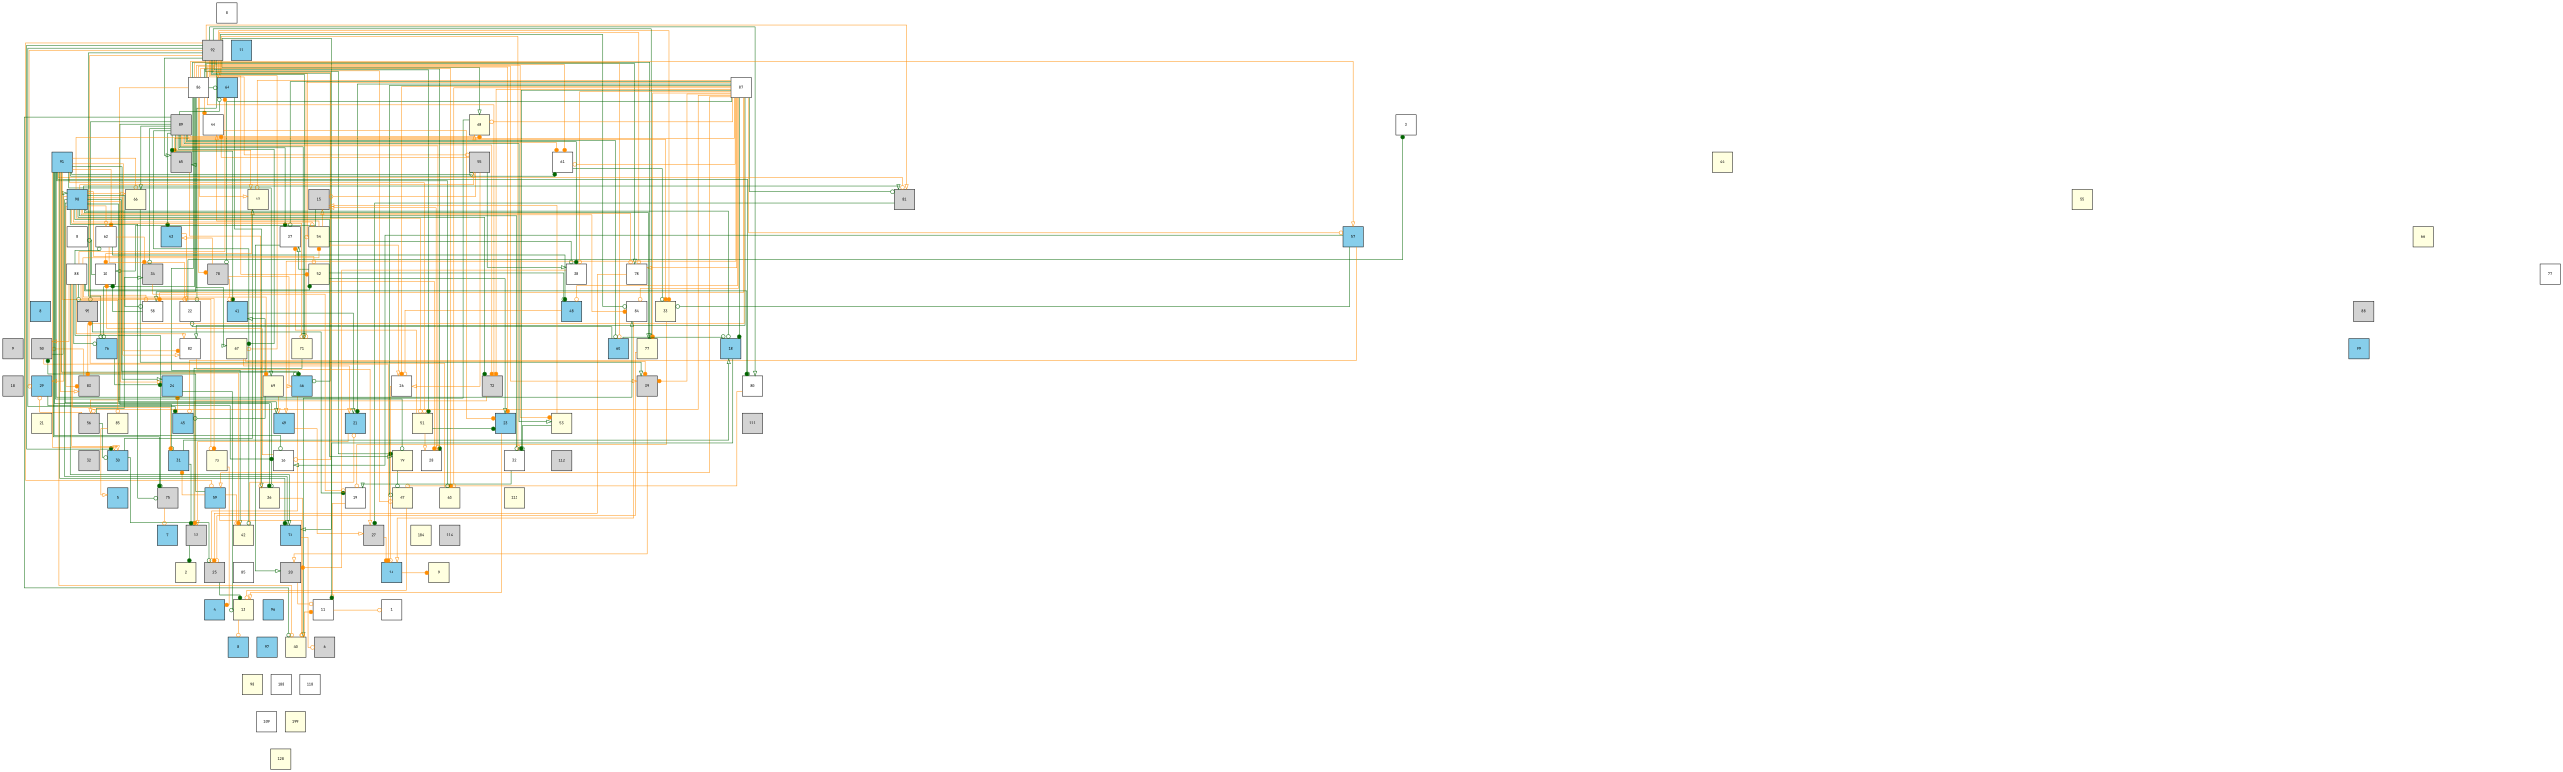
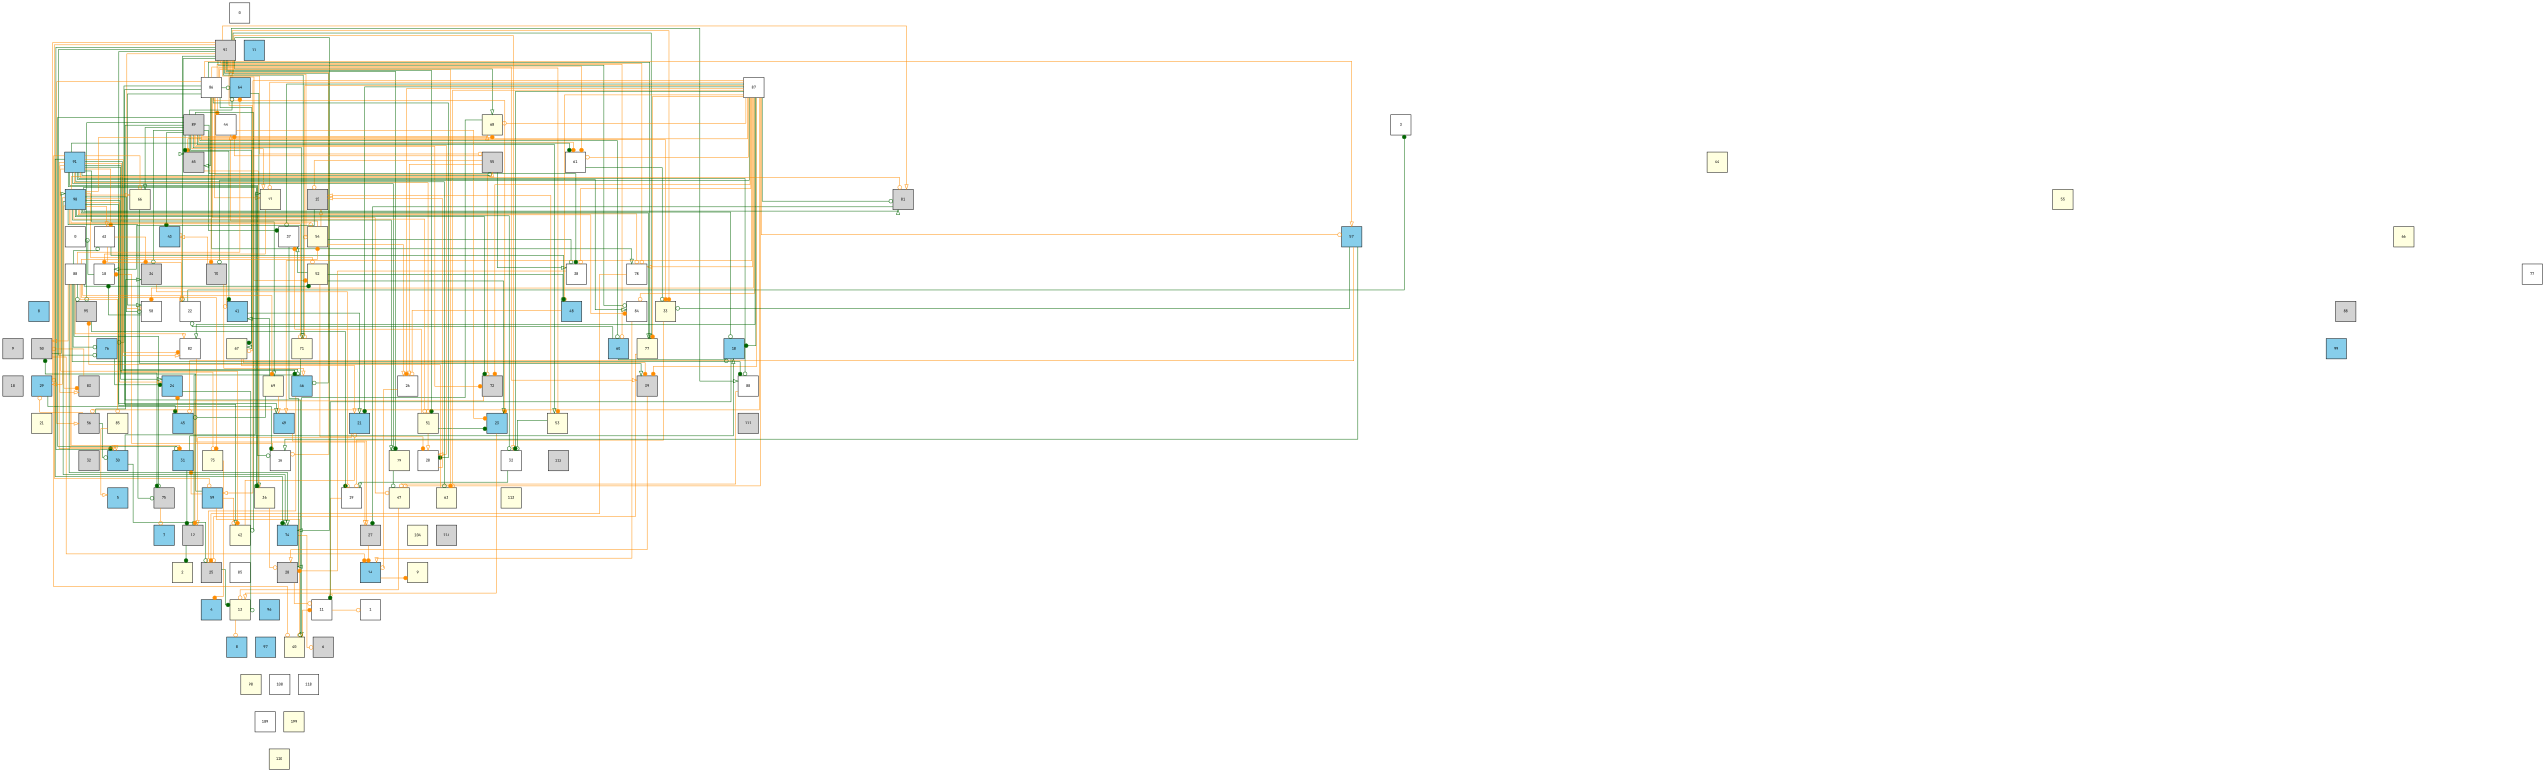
edge "87" -> "47": color darkgreen -> darkorange
edge "87" -> "83": removed
edge "36" -> "40": now "36" -> "20"
